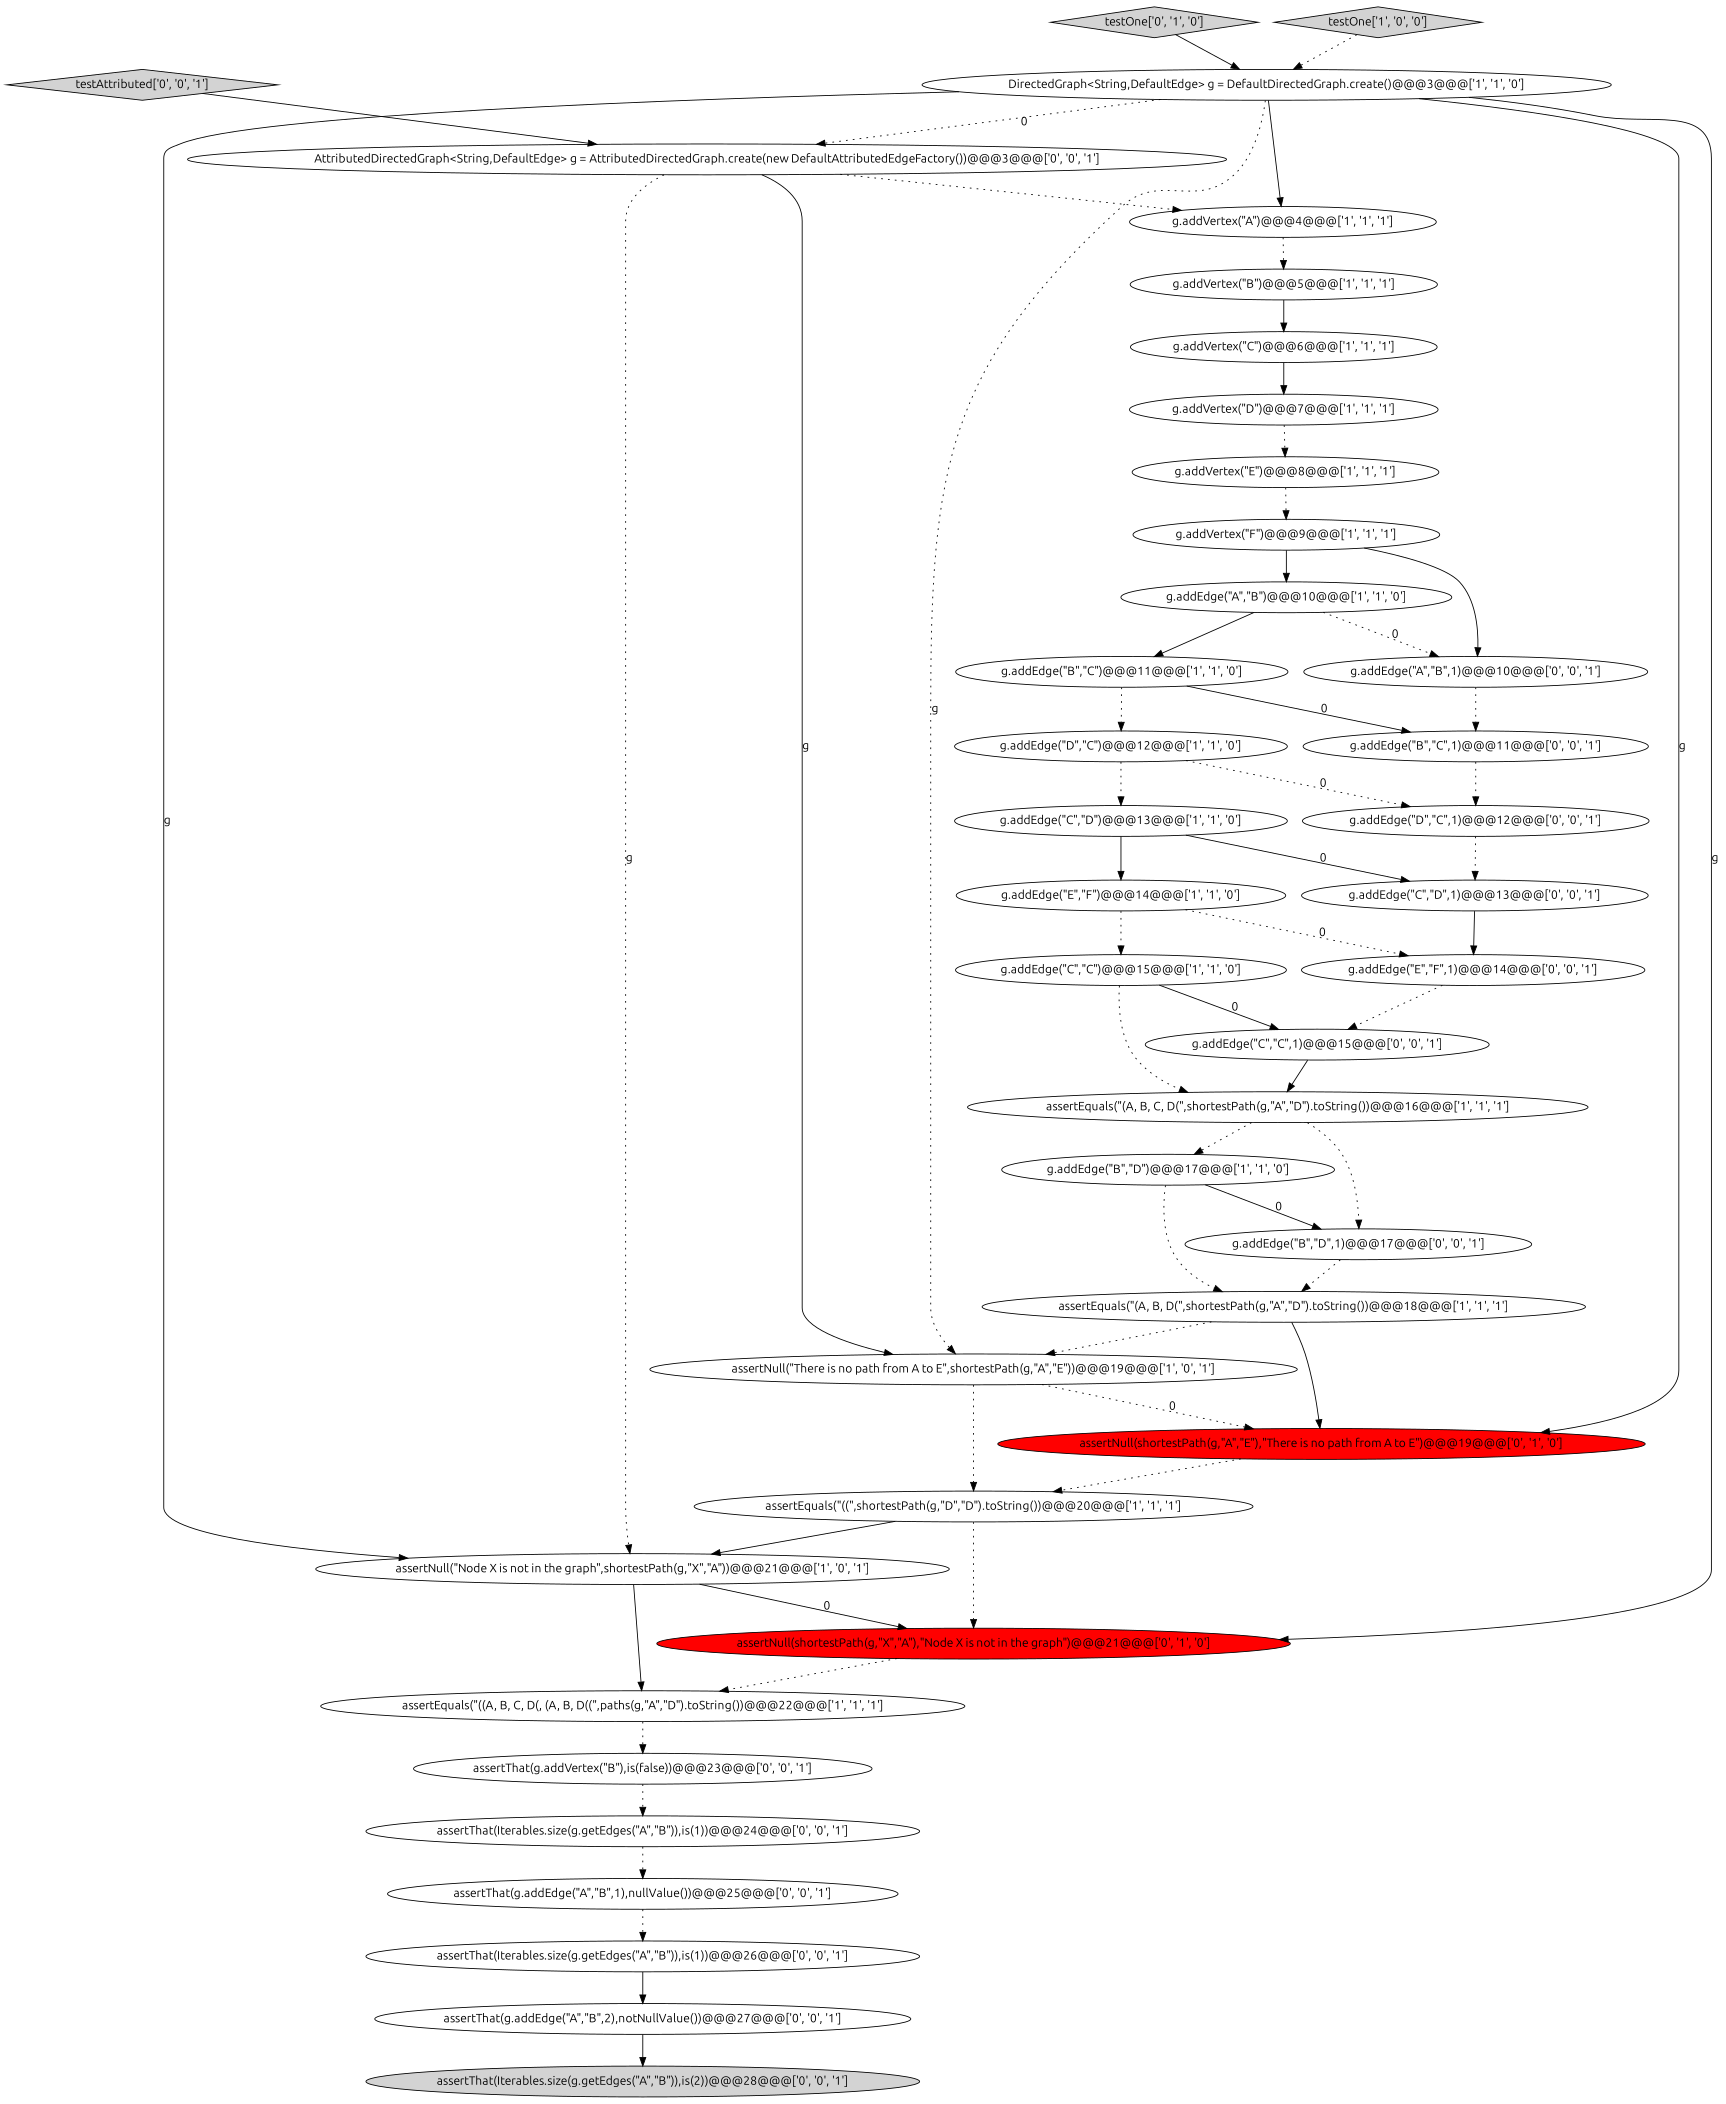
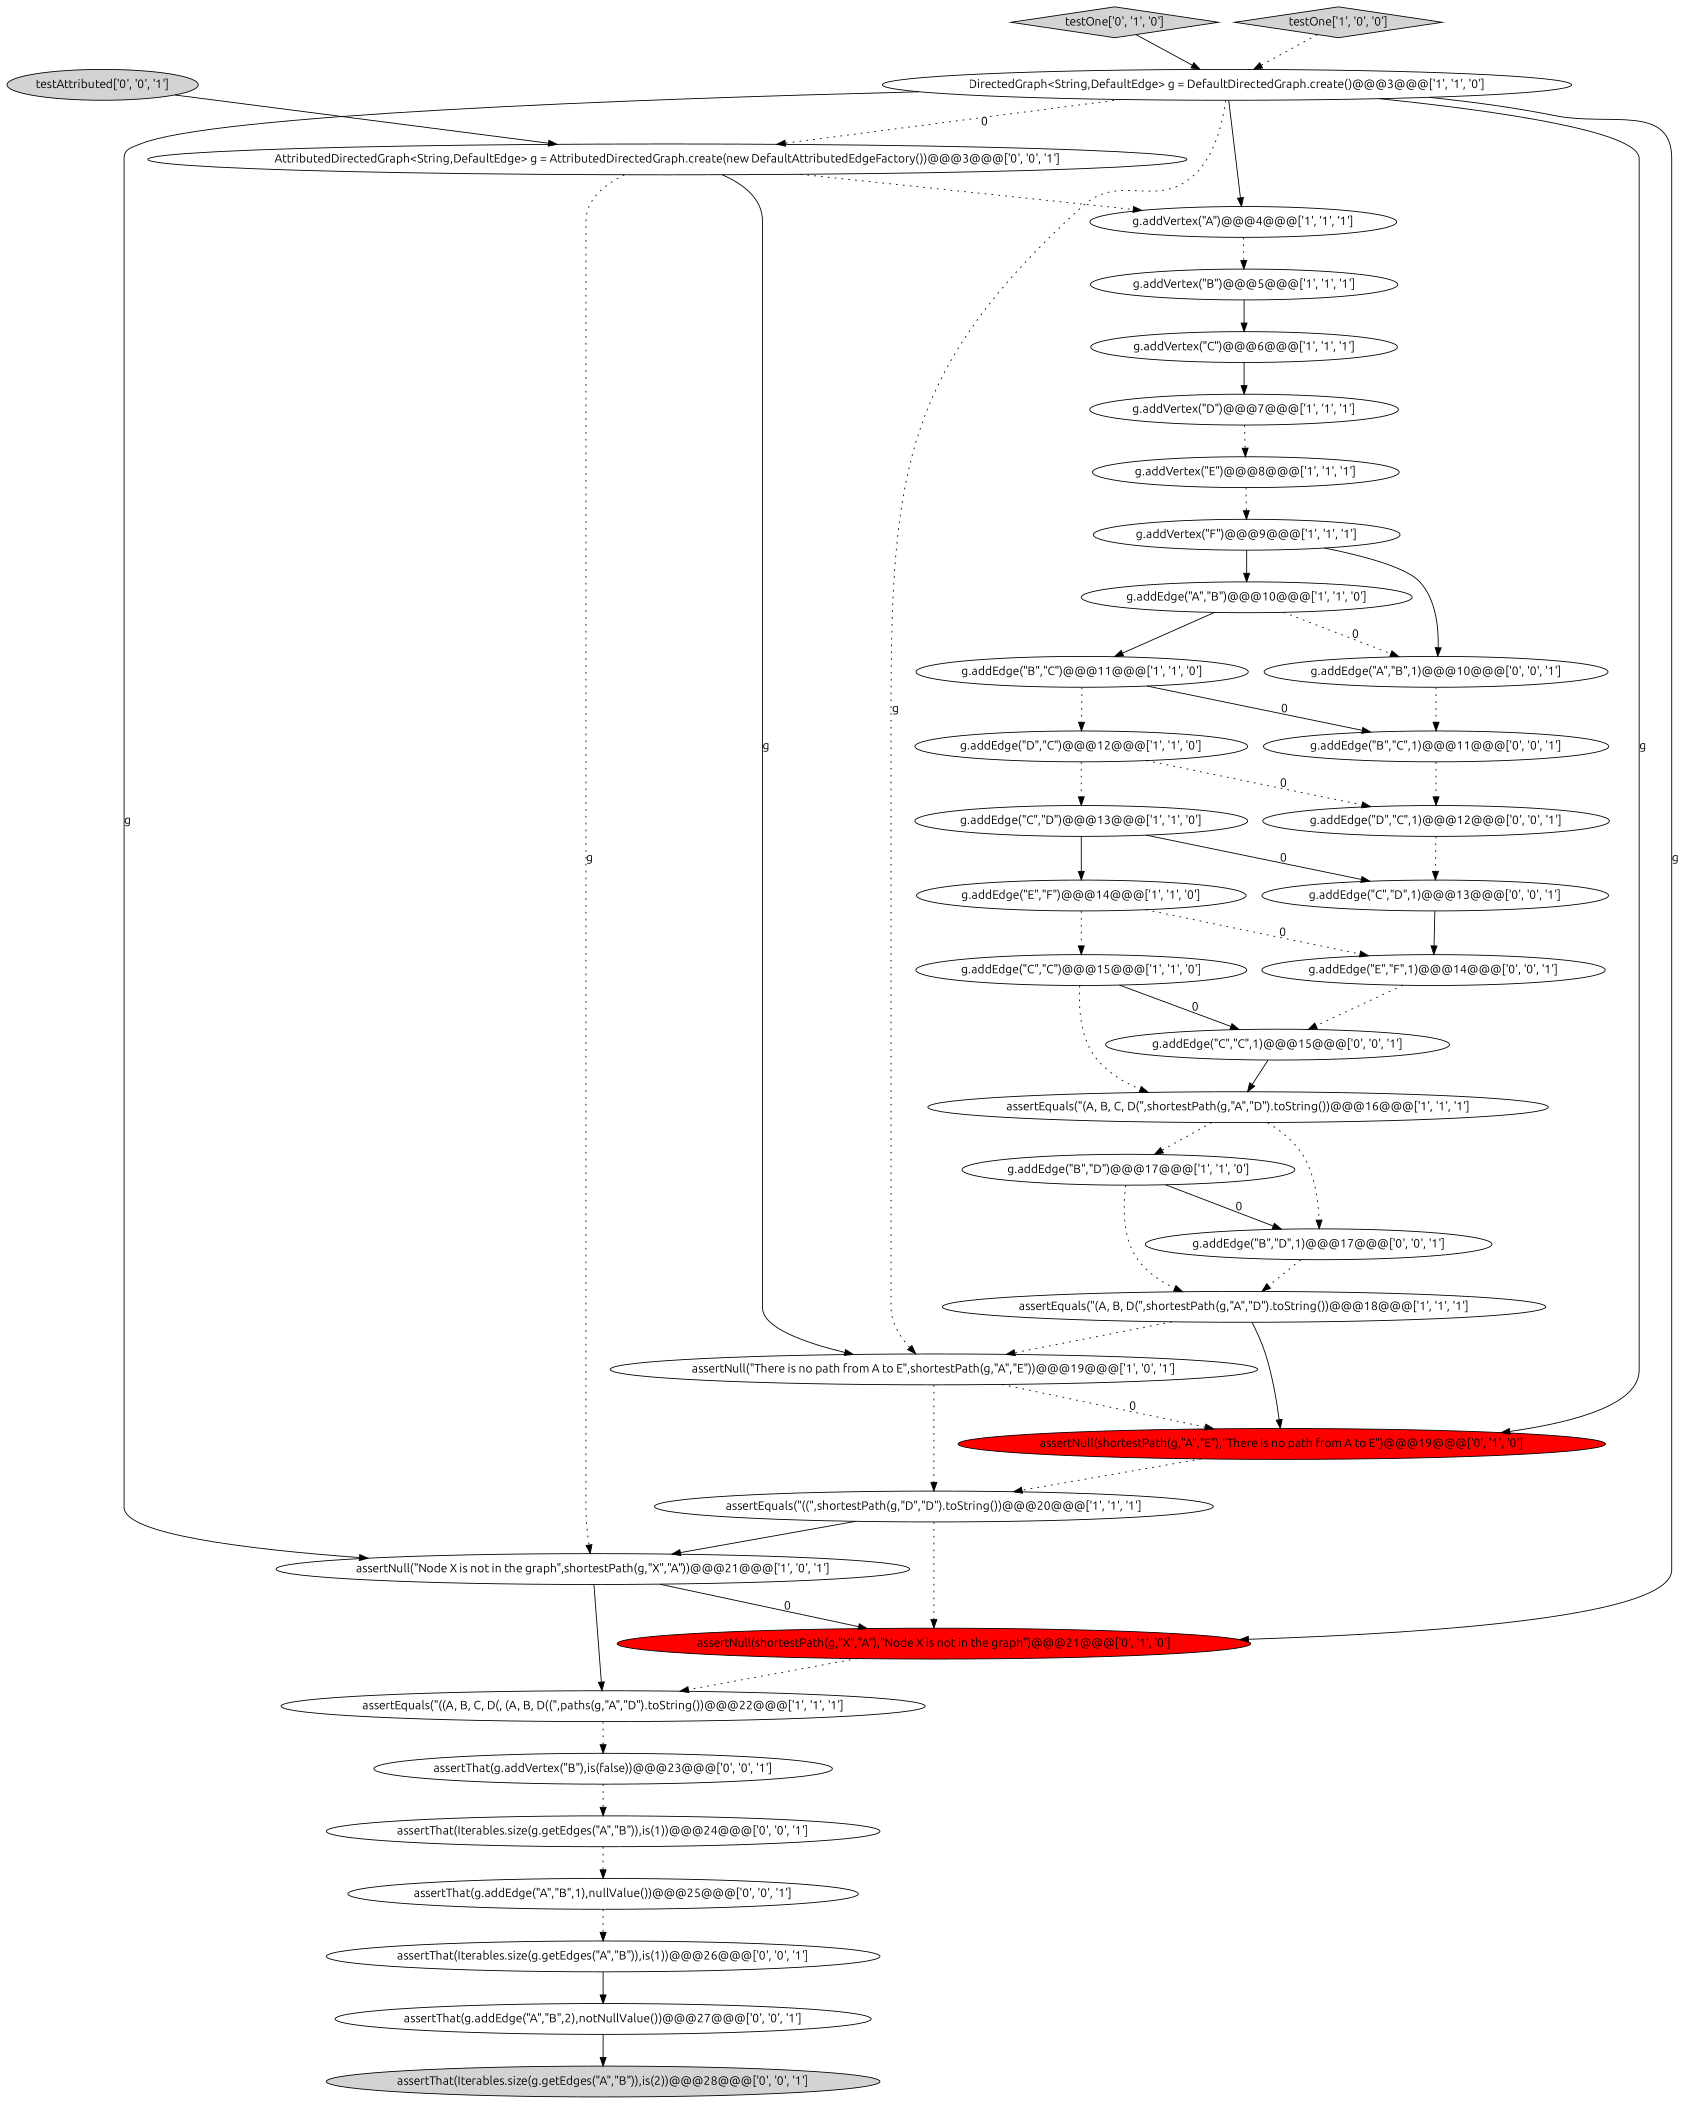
node "testAttributed['0', '0', '1']": shape diamond -> ellipse
